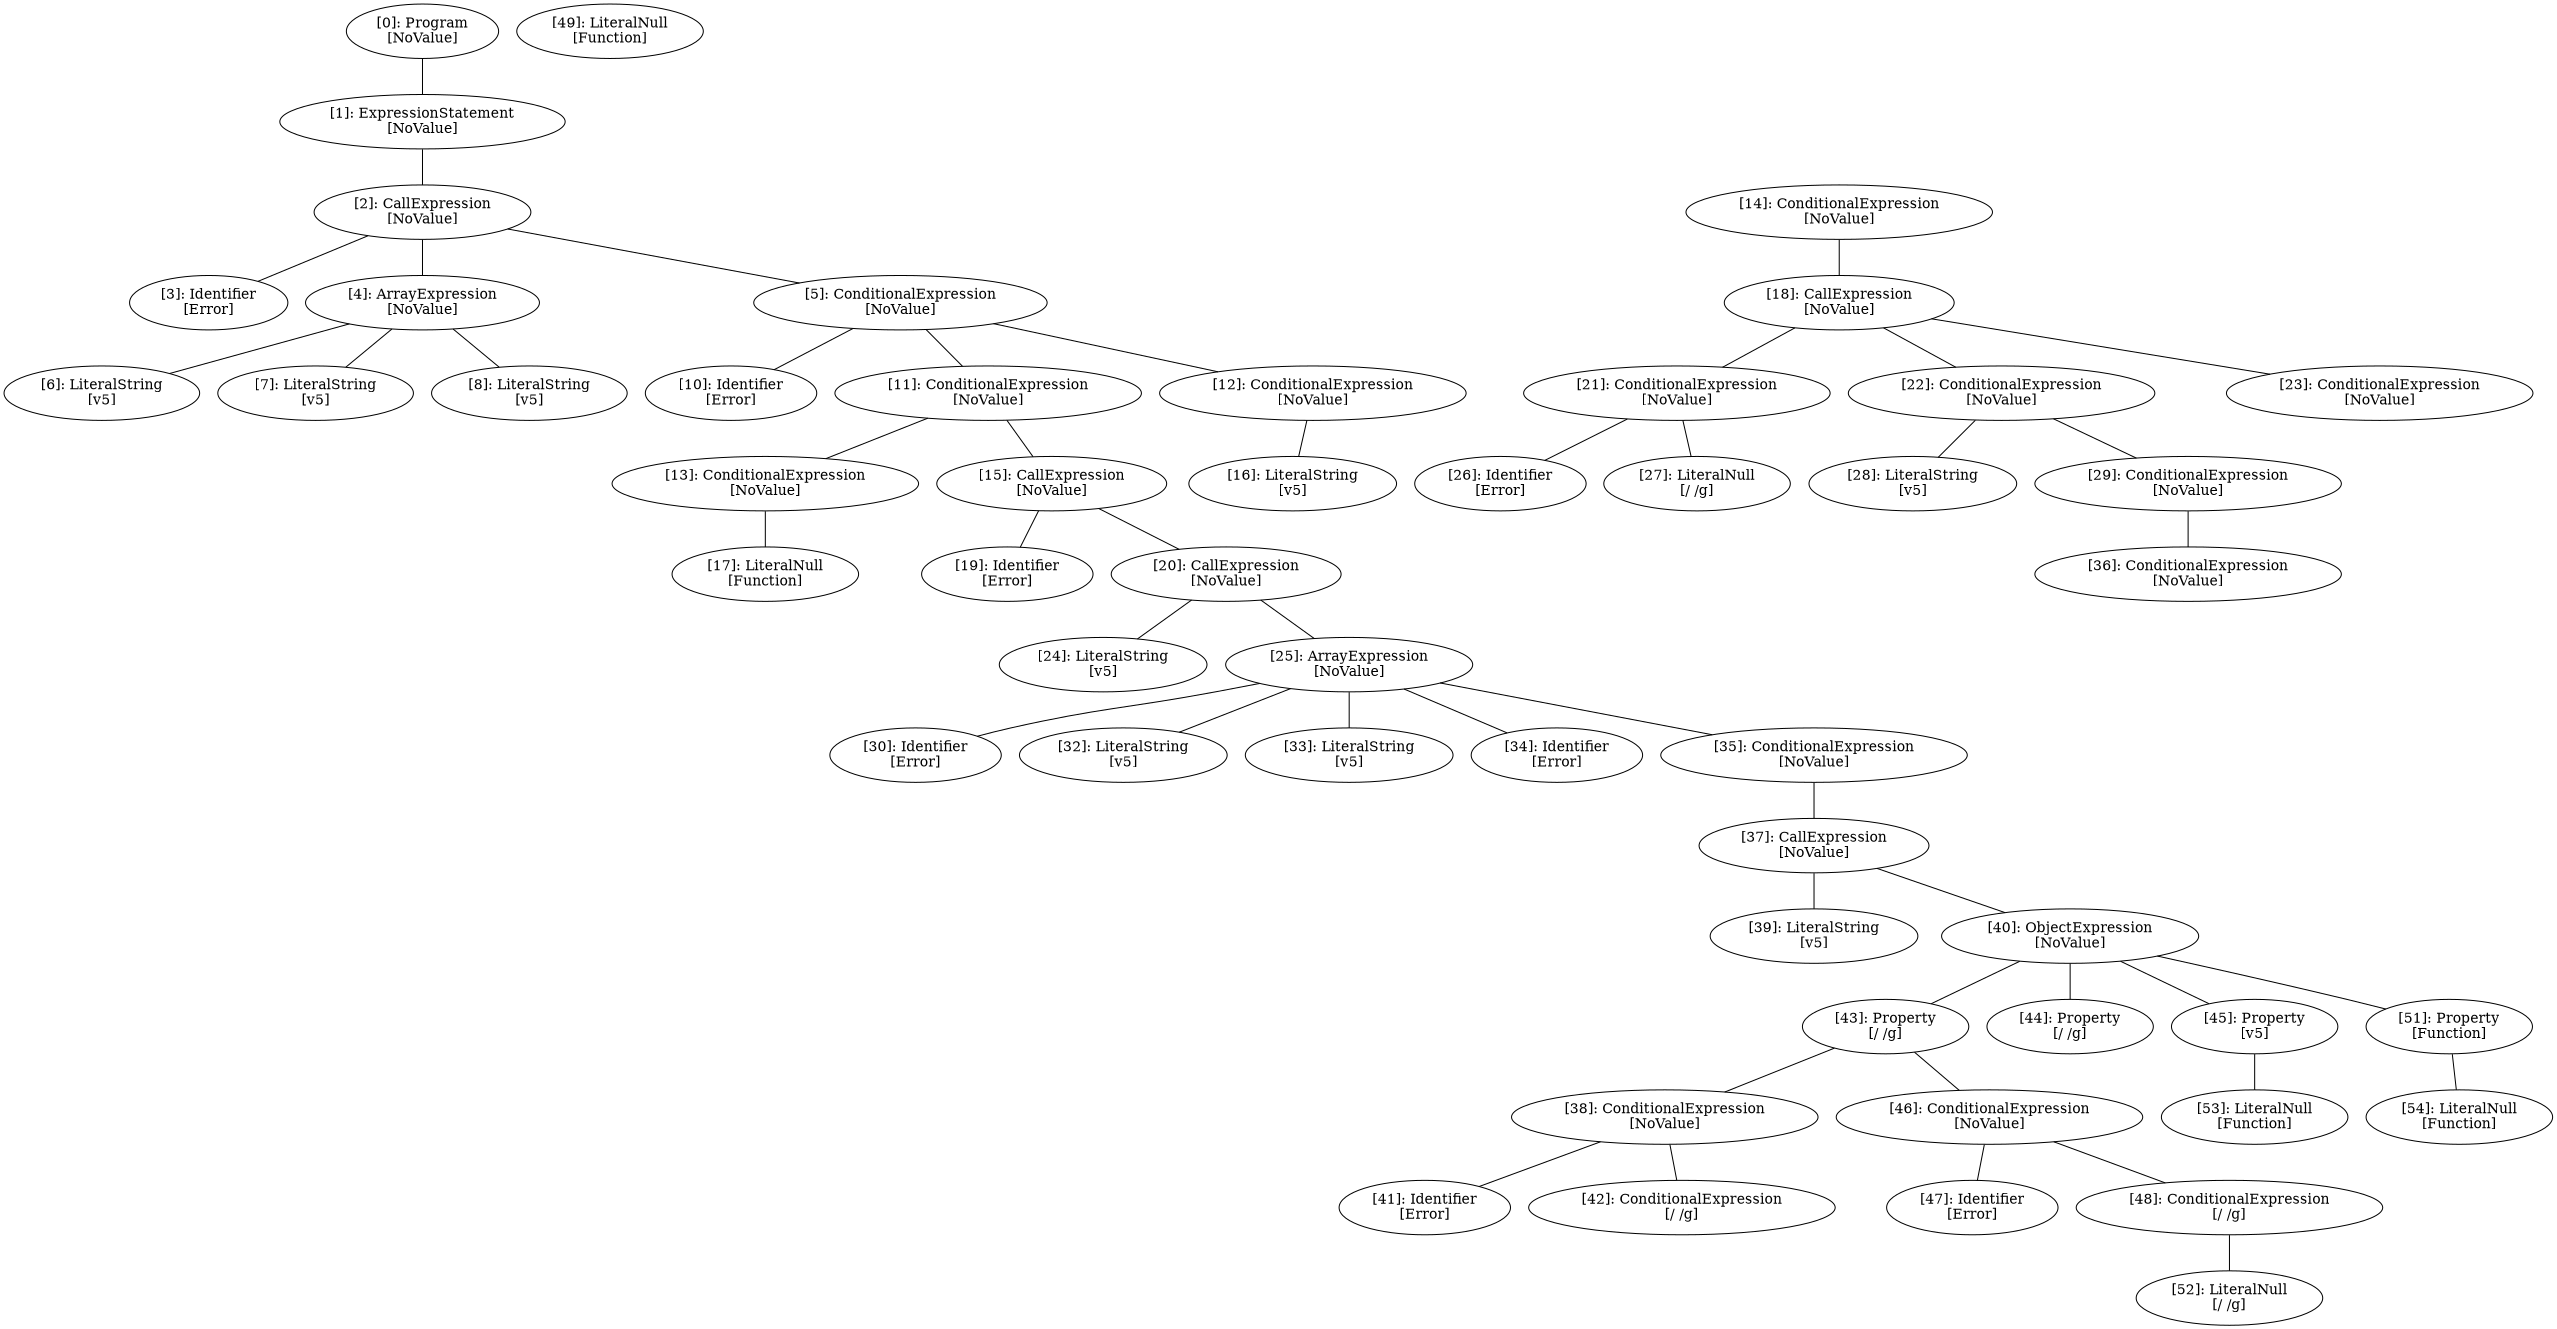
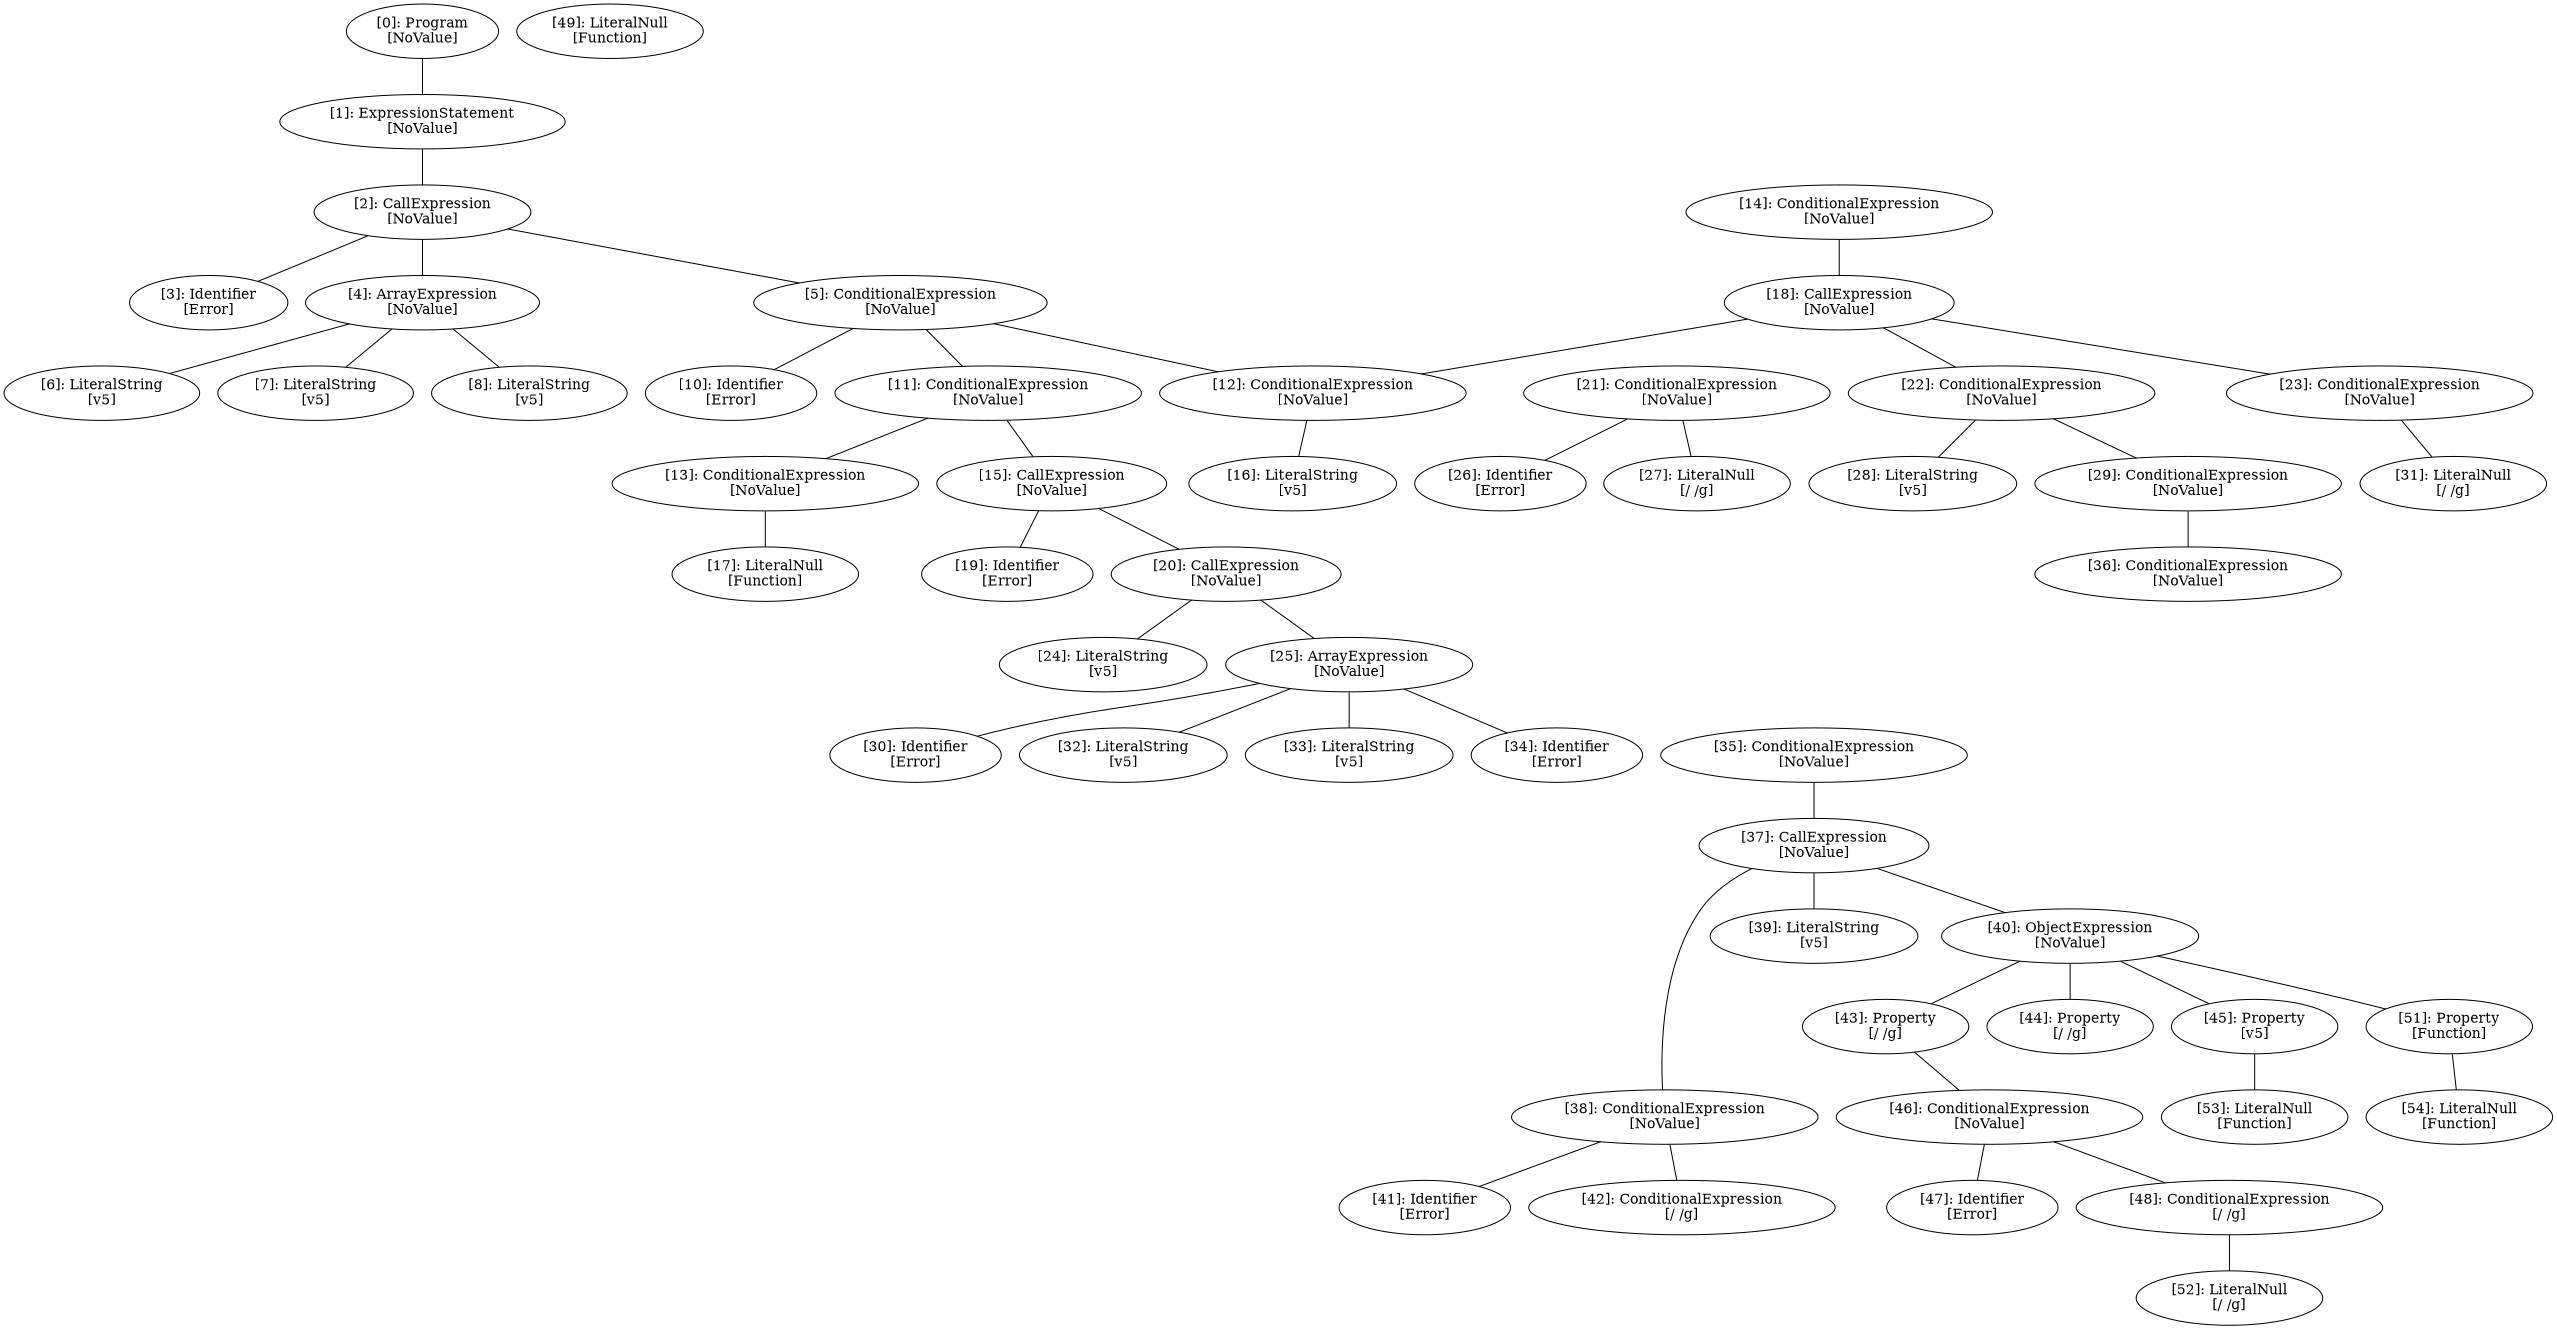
edge "[18]: CallExpression [NoValue]" -- "[21]: ConditionalExpression [NoValue]": now "[18]: CallExpression [NoValue]" -- "[12]: ConditionalExpression [NoValue]"
node "[31]: LiteralNull [/ /g]": added
edge "[25]: ArrayExpression [NoValue]" -- "[35]: ConditionalExpression [NoValue]": removed
edge "[43]: Property [/ /g]" -- "[38]: ConditionalExpression [NoValue]": now "[37]: CallExpression [NoValue]" -- "[38]: ConditionalExpression [NoValue]"
